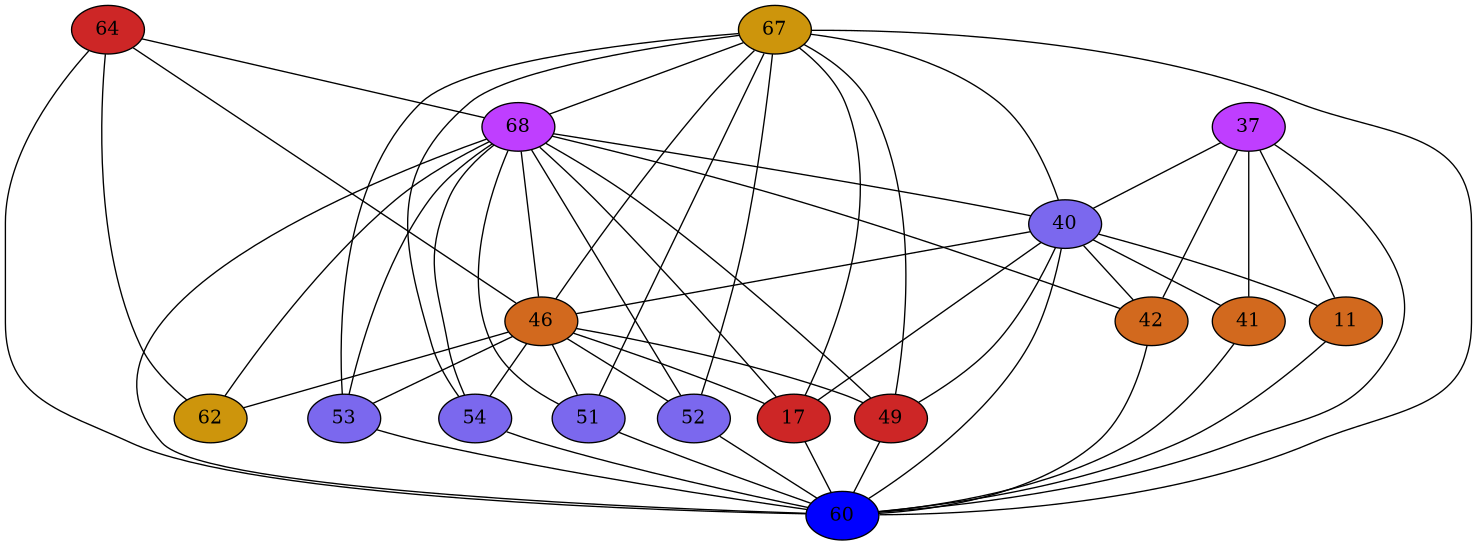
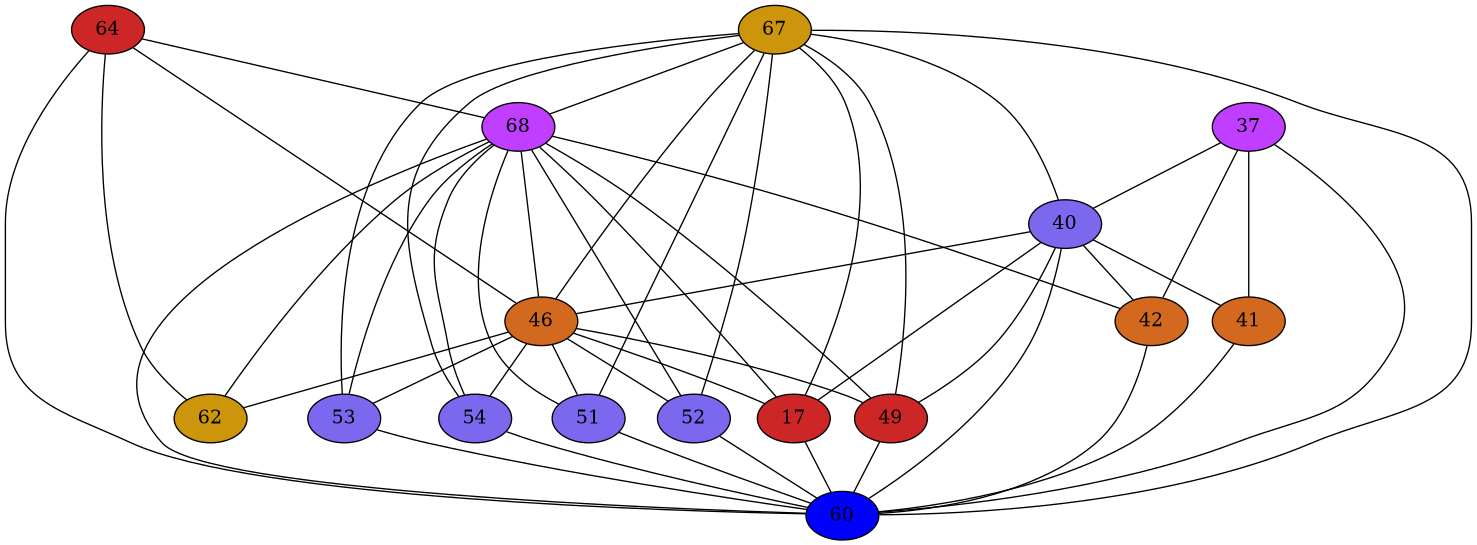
edge "68" -- "40": removed
node "11": removed
